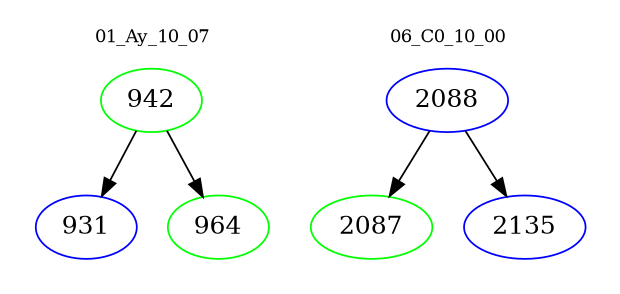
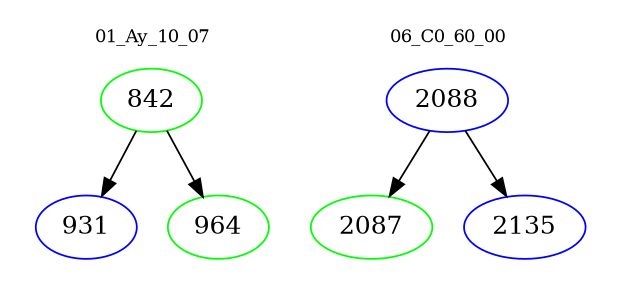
cluster "06_C0_10_00": label "06_C0_10_00" -> "06_C0_60_00"
node "942": label "942" -> "842"
